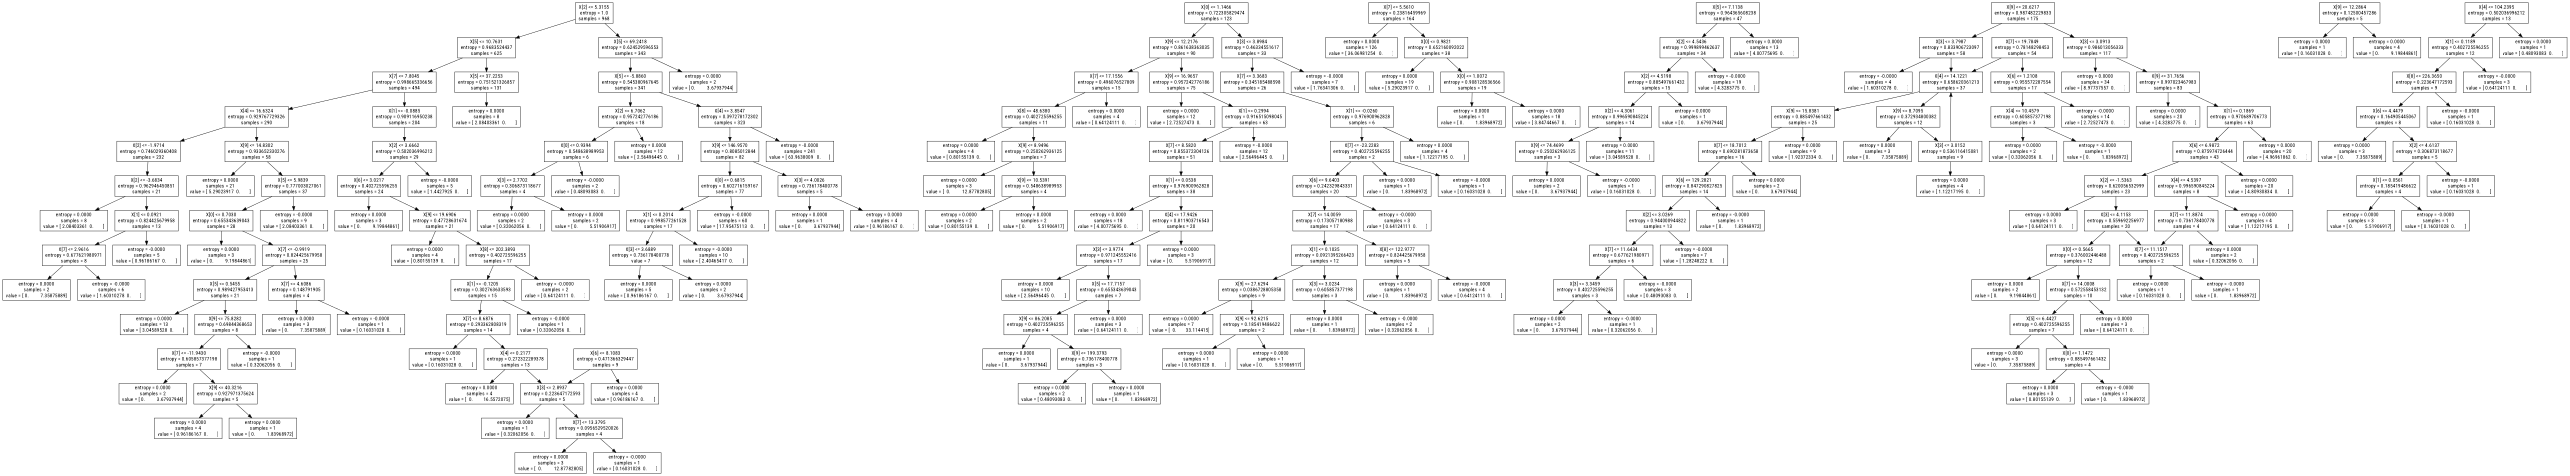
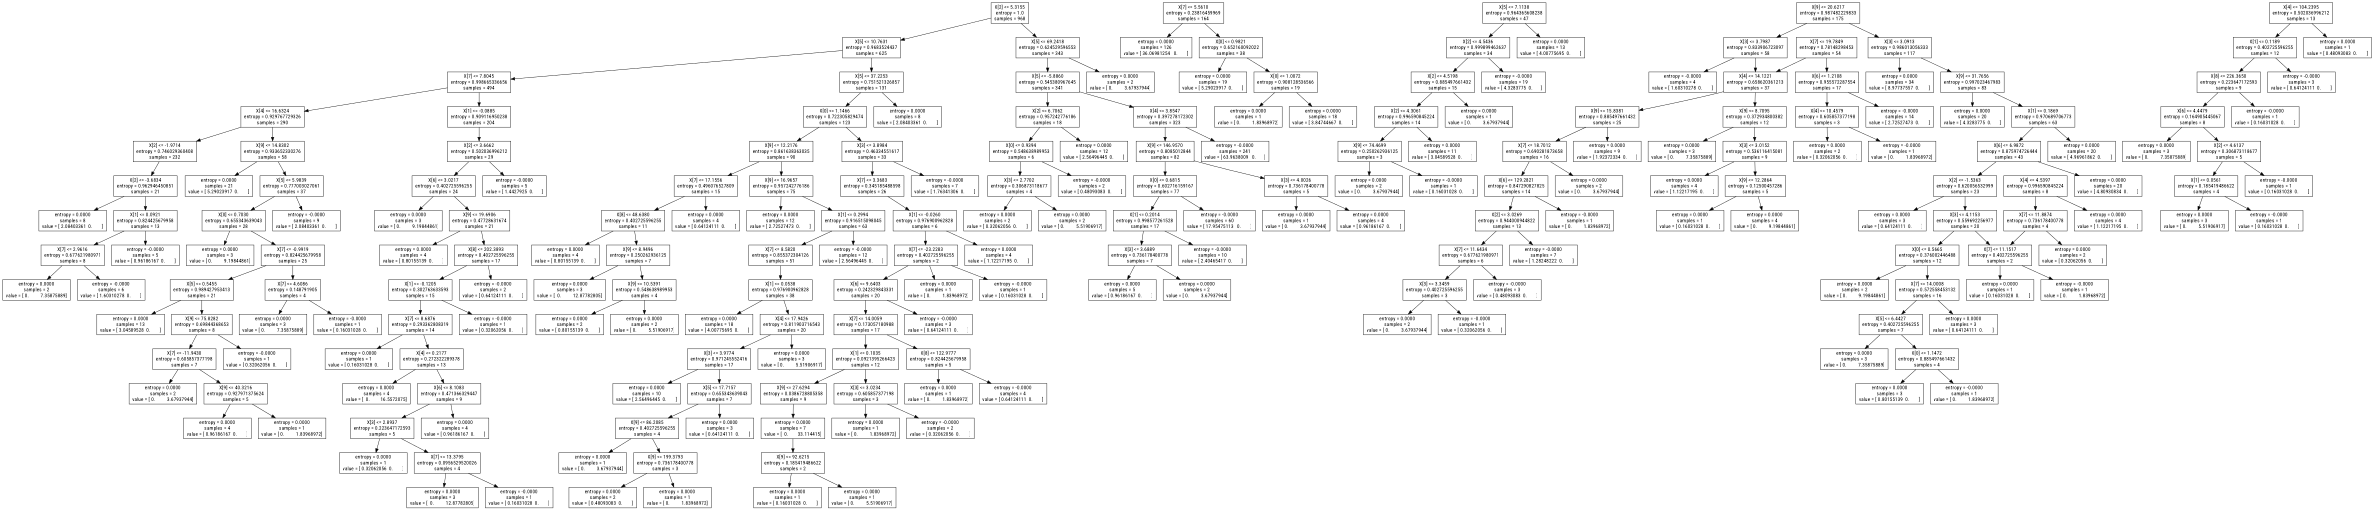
edge "X[5] <= 37.2253 entropy = 0.751521326857 samples = 131" -> "X[0] <= 1.1466 entropy = 0.722305829474 samples = 123": added
edge "X[3] <= 3.0152 entropy = 0.536116415081 samples = 9" -> "X[4] <= 14.1221 entropy = 0.658620361213 samples = 37": now "X[3] <= 3.0152 entropy = 0.536116415081 samples = 9" -> "X[9] <= 12.2864 entropy = 0.12500457286 samples = 5"
node "X[3] <= 3.6889 entropy = 0.736178400778 value = 7": label "X[3] <= 3.6889 entropy = 0.736178400778 value = 7" -> "X[3] <= 3.6889 entropy = 0.736178400778 samples = 7"
node "X[7] <= 14.0008 entropy = 0.572558453132 samples = 10": label "X[7] <= 14.0008 entropy = 0.572558453132 samples = 10" -> "X[7] <= 14.0008 entropy = 0.572558453132 samples = 16"
edge "X[9] <= 27.6294 entropy = 0.0386728805358 samples = 9" -> "X[9] <= 92.6215 entropy = 0.185419486622 samples = 2": now "entropy = 0.0000 samples = 7 value = [  0.        33.114415]" -> "X[9] <= 92.6215 entropy = 0.185419486622 samples = 2"
edge "X[4] <= 0.2177 entropy = 0.272322289378 samples = 13" -> "X[3] <= 2.8937 entropy = 0.223647172593 samples = 5": now "X[4] <= 0.2177 entropy = 0.272322289378 samples = 13" -> "X[6] <= 8.1083 entropy = 0.471366329447 samples = 9"
